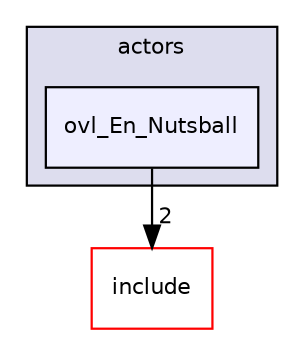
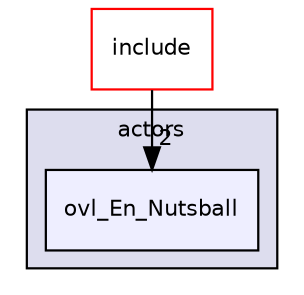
edge "ovl_En_Nutsball" -> "include": reversed
